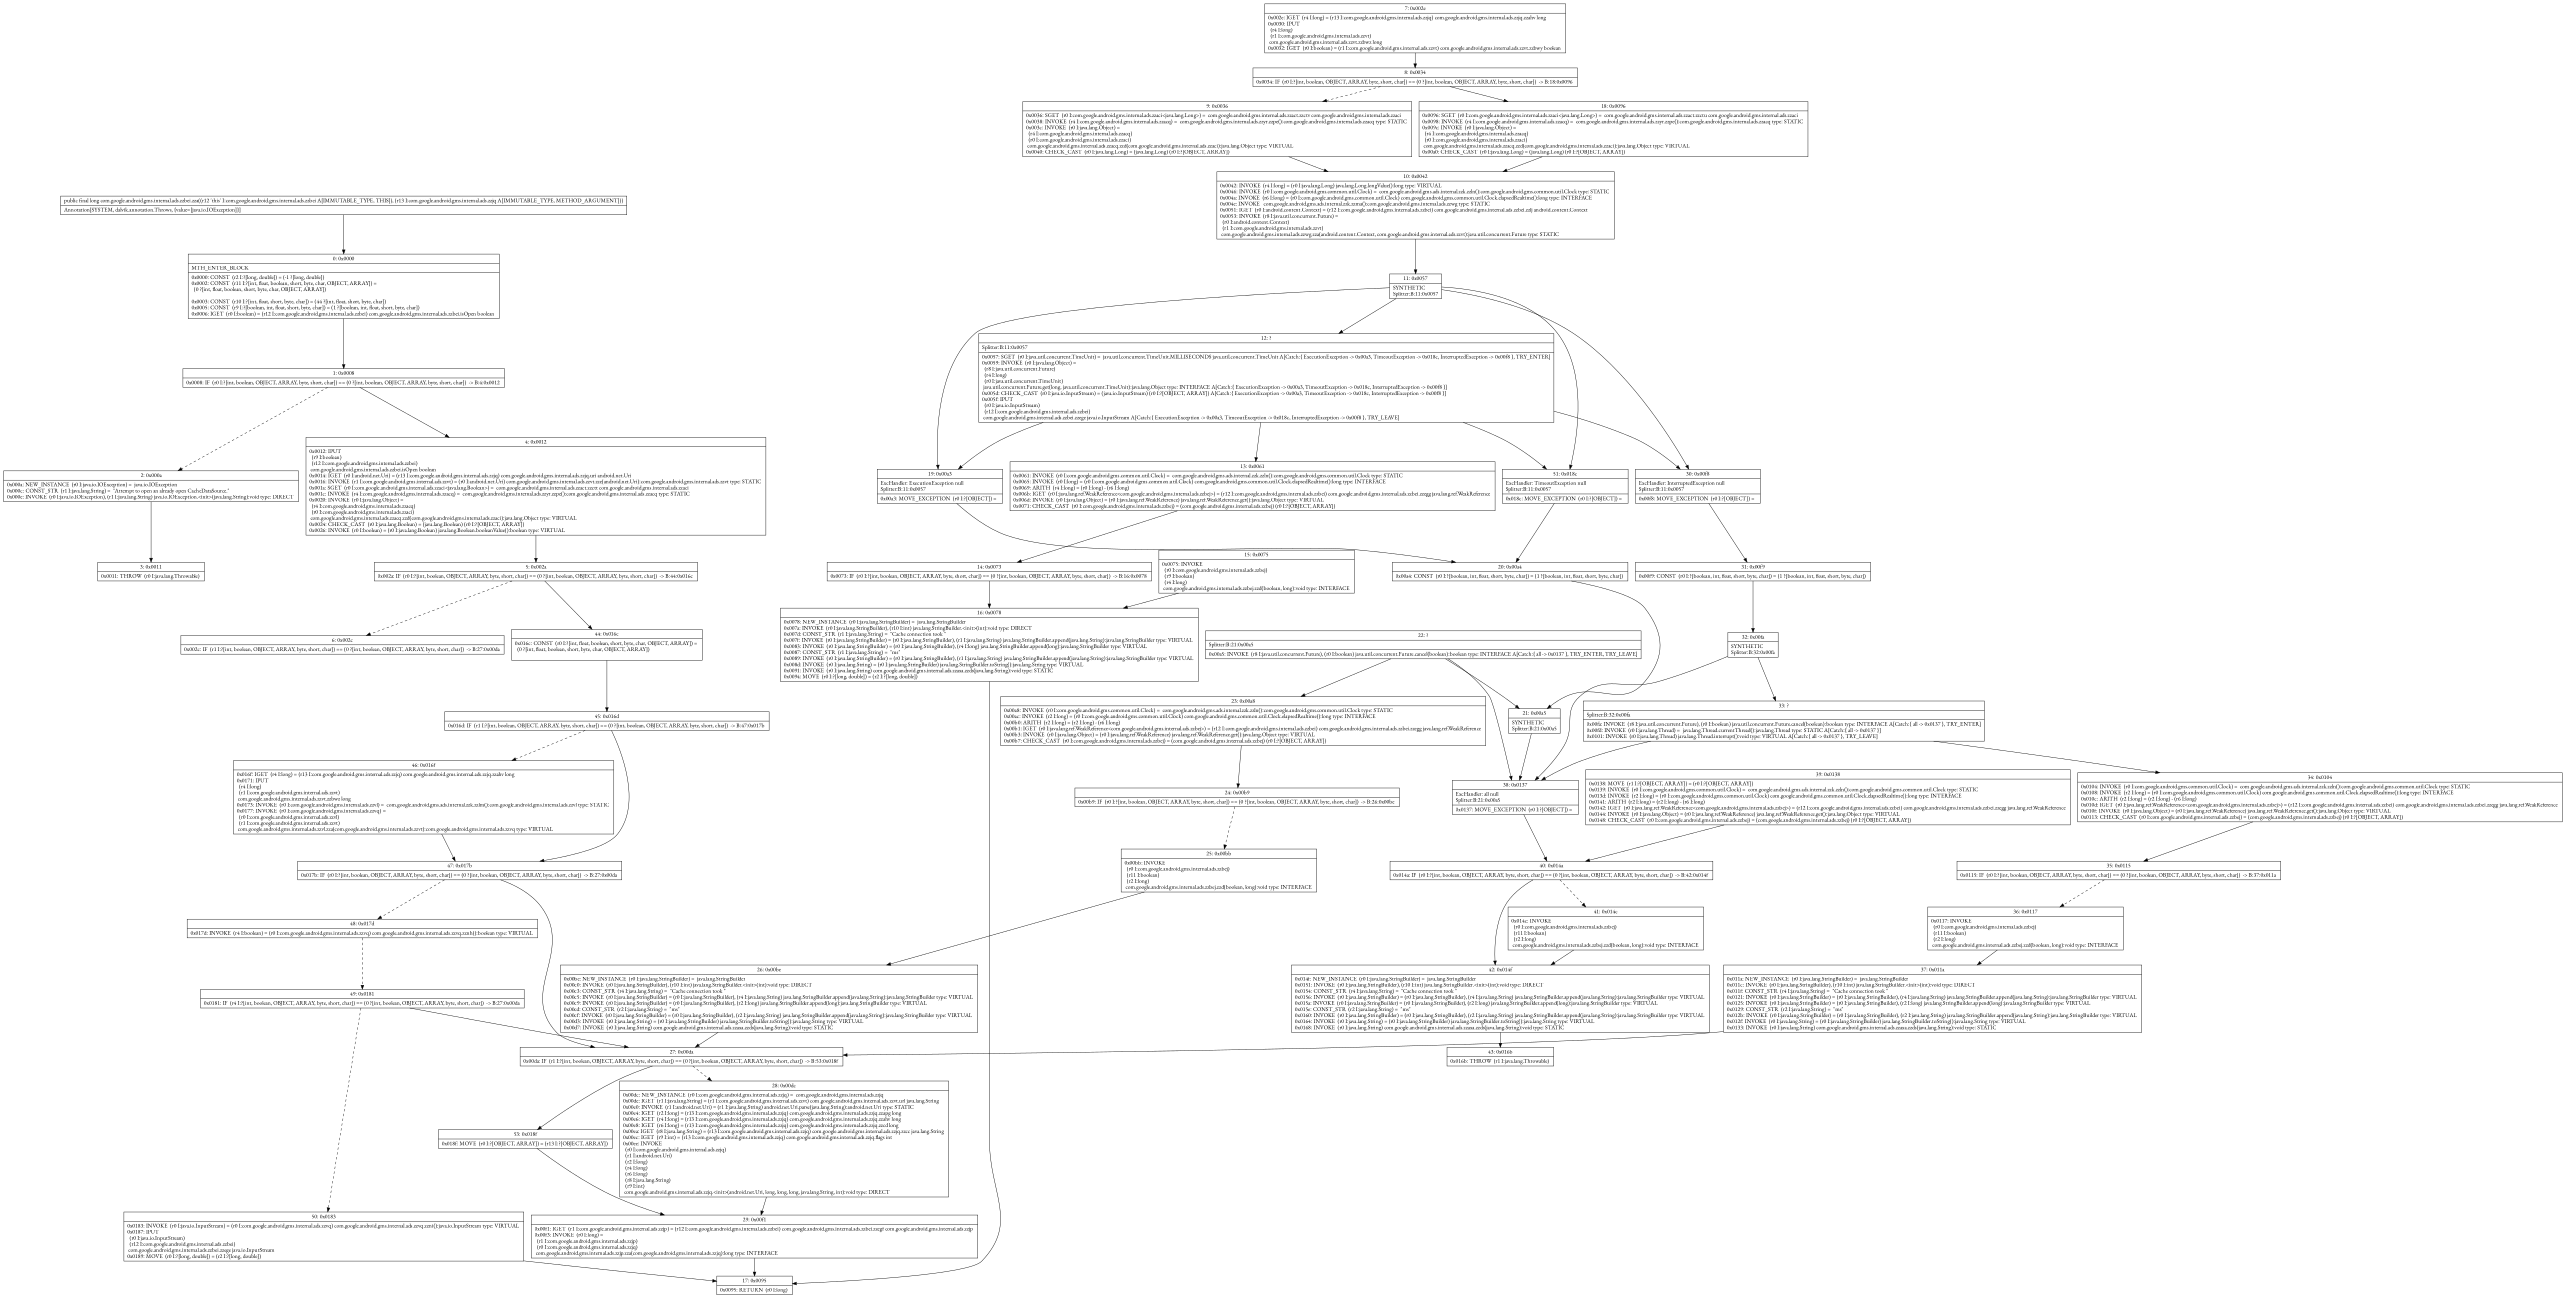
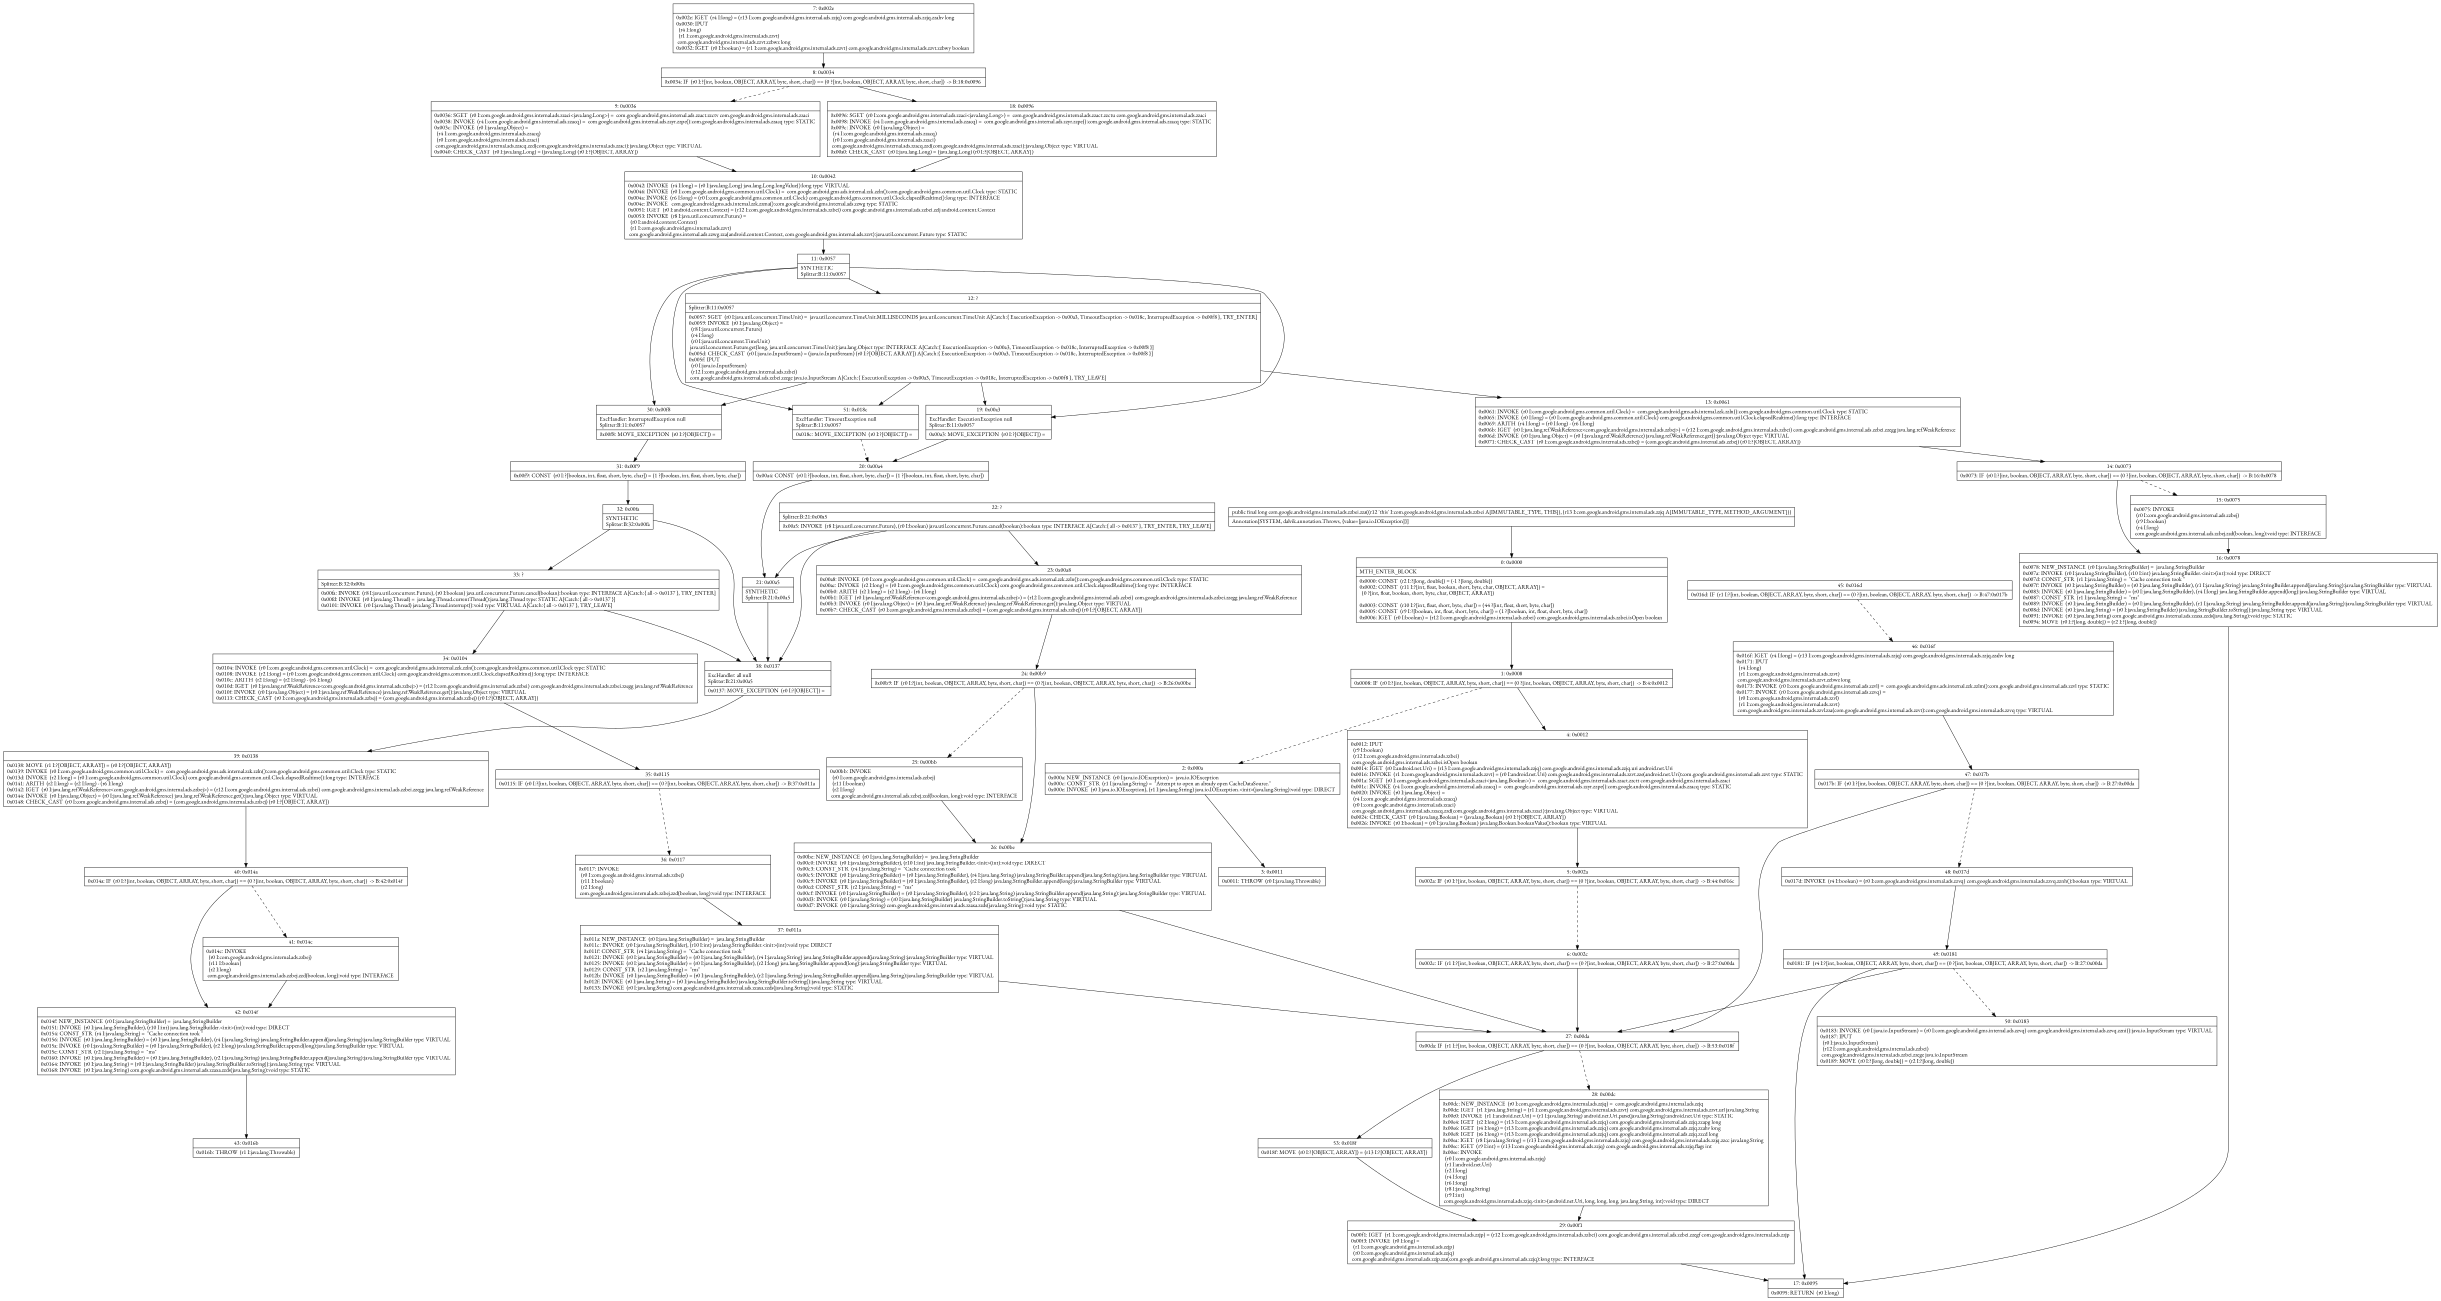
edge "14: 0x0073" -> "15: 0x0075": added
edge "51: 0x018c" -> "20: 0x00a4": style solid -> dashed
node "44: 0x016c": removed
edge "24: 0x00b9" -> "26: 0x00be": added
edge "45: 0x016d" -> "47: 0x017b": removed
edge "38: 0x0137" -> "40: 0x014a": now "38: 0x0137" -> "39: 0x0138"
edge "48: 0x017d" -> "49: 0x0181": style dashed -> solid
edge "6: 0x002c" -> "27: 0x00da": added
edge "50: 0x0183" -> "17: 0x0095": now "49: 0x0181" -> "17: 0x0095"
